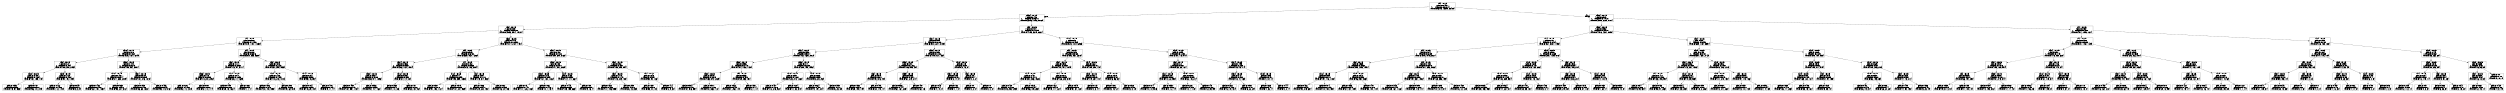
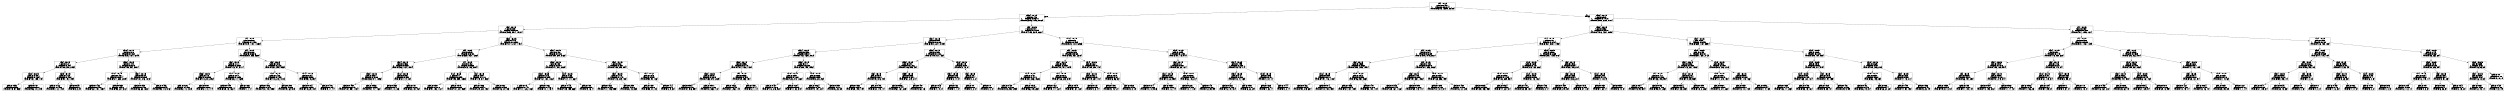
edge "X[18] <= 1.5 gini = 0.15 samples = 50 value = [2, 46, 2]" -> "X[6] <= 0.5 gini = 0.5 samples = 4 value = [0, 2, 2]": reversed
node "gini = 0.461 samples = 123 value = [29, 9, 85]": added
